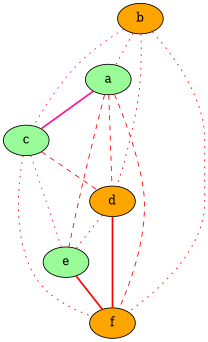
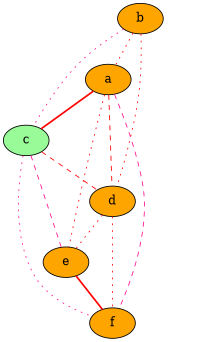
node "a": fillcolor palegreen -> orange
edge "a" -- "c": color deeppink -> red
edge "a" -- "e": style dashed -> dotted
edge "b" -- "f": removed
edge "c" -- "e": style dotted -> dashed
edge "a" -- "f": color red -> deeppink
edge "c" -- "f": color red -> deeppink
node "e": fillcolor palegreen -> orange
edge "d" -- "f": style bold -> dotted
